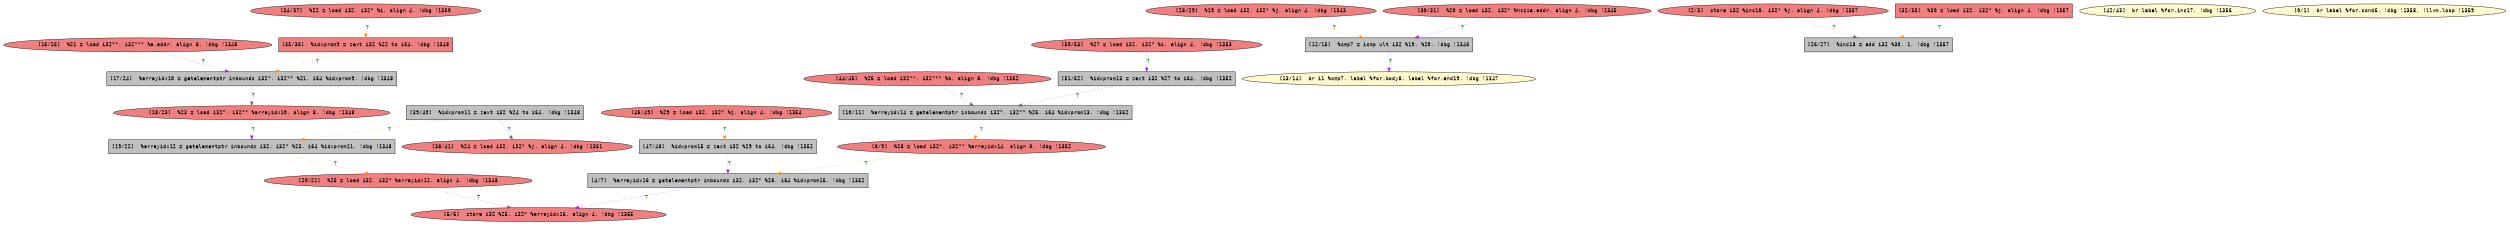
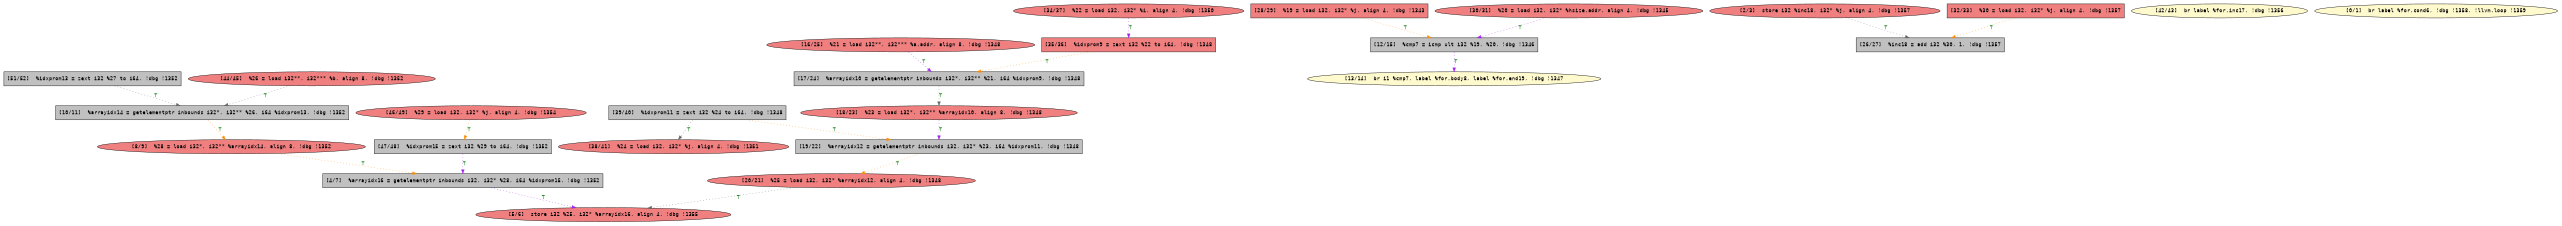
node "[28/29]  %19 = load i32, i32* %j, align 4, !dbg !1343": shape ellipse -> box
edge "[34/37]  %22 = load i32, i32* %i, align 4, !dbg !1350" -> "[35/36]  %idxprom9 = zext i32 %22 to i64, !dbg !1348": color darkorange -> purple
node "[50/53]  %27 = load i32, i32* %i, align 4, !dbg !1353": removed
